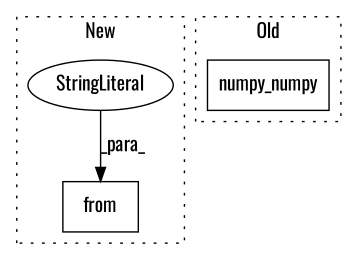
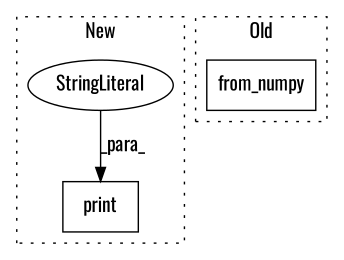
node "numpy_numpy": label "numpy_numpy" -> "from_numpy"
node "from": label "from" -> "print"
